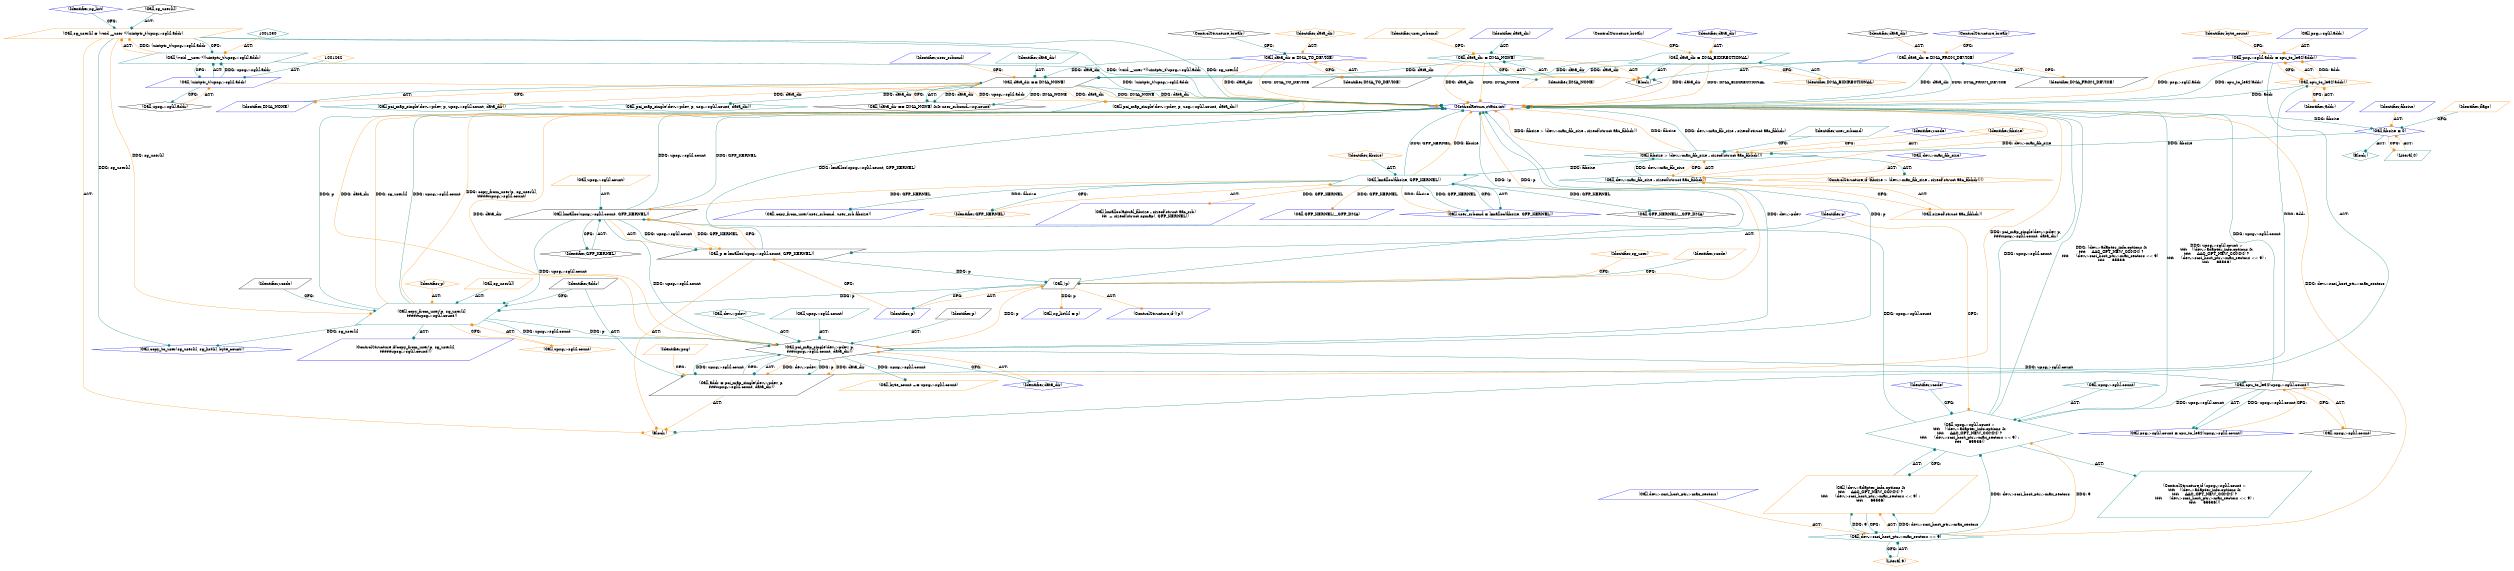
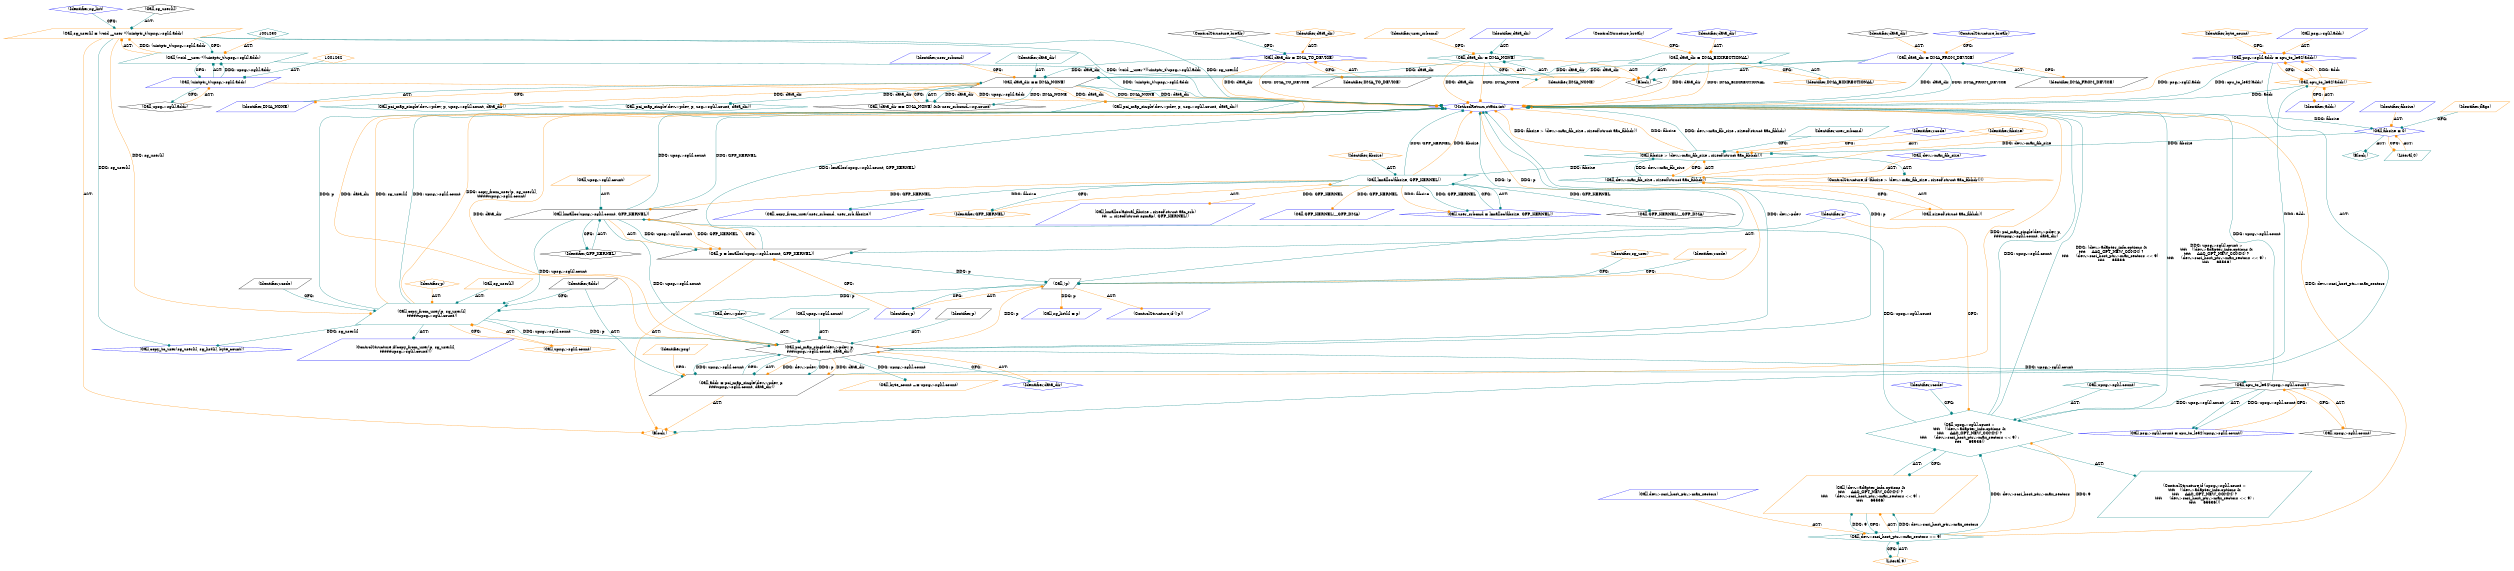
edge "1001232" -> "(Call,(uintptr_t)upsg->sg[i].addr)": arrowhead dot -> box
edge "(Call,p = kmalloc(upsg->sg[i].count, GFP_KERNEL))" -> "(Call,kmalloc(upsg->sg[i].count, GFP_KERNEL))": arrowhead box -> diamond
edge "(Identifier,sg_user)" -> "(Call,!p)": color darkorange -> teal
